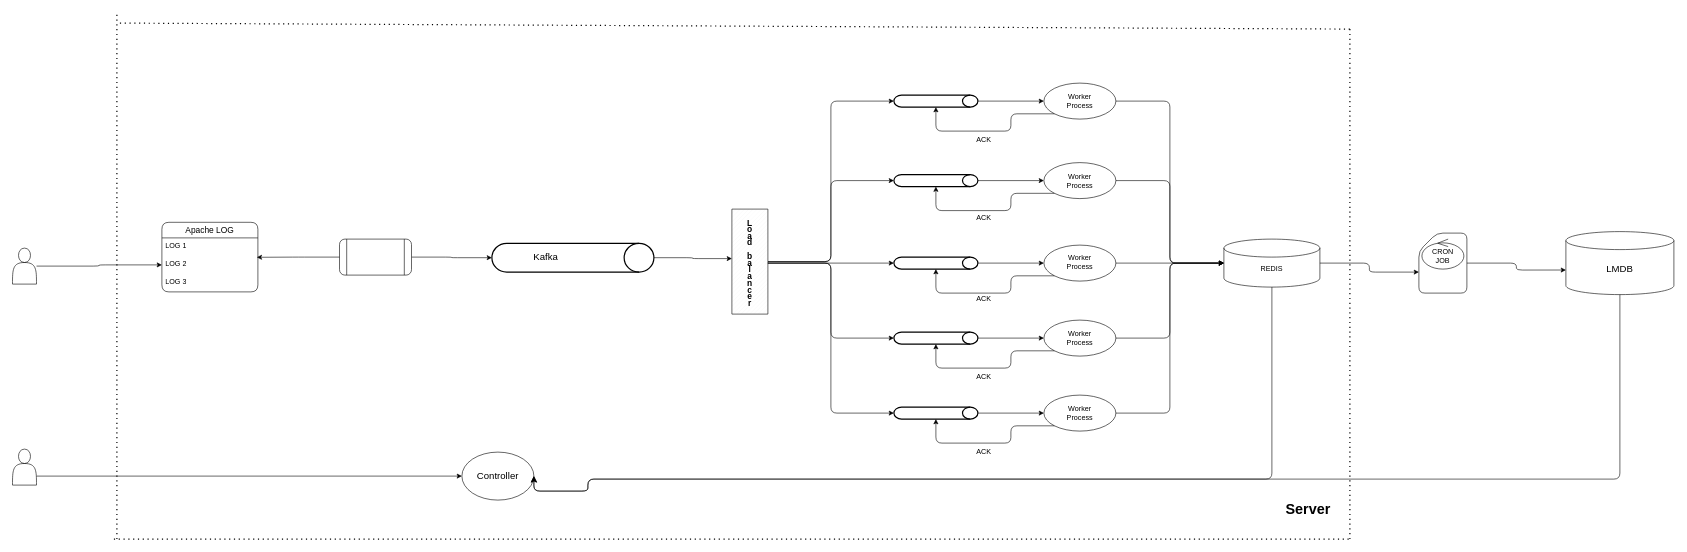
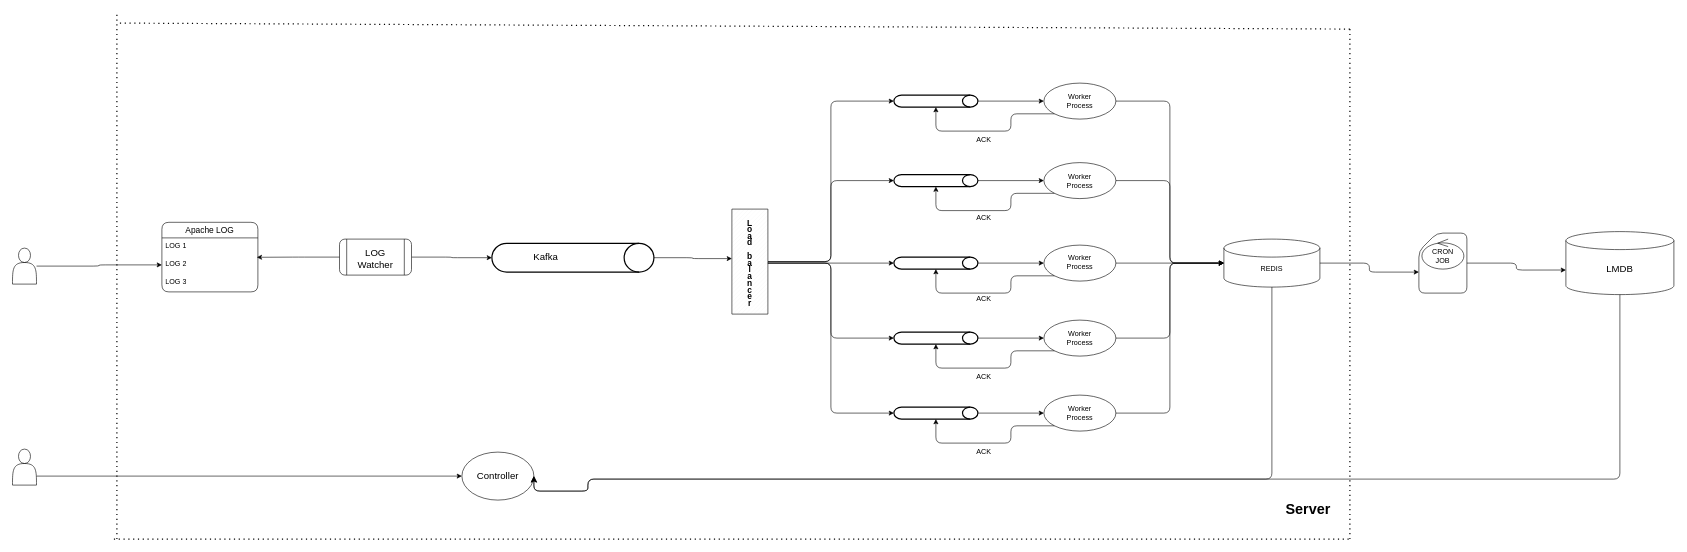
node "LOGWatcher": added
